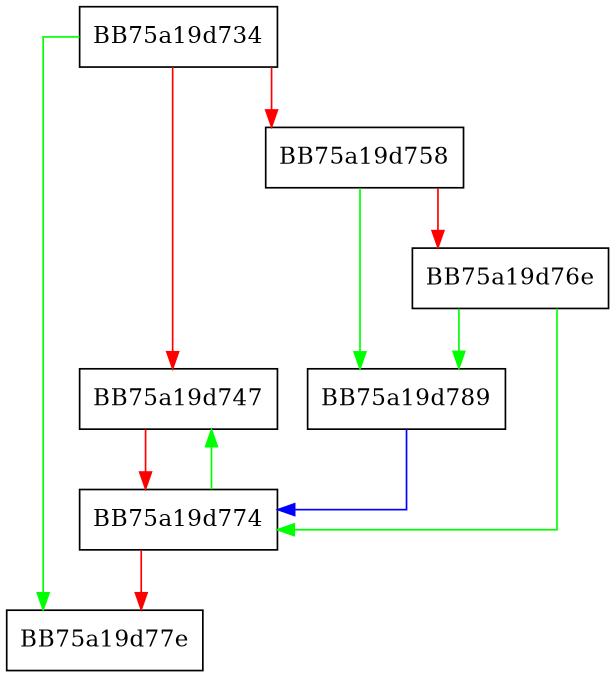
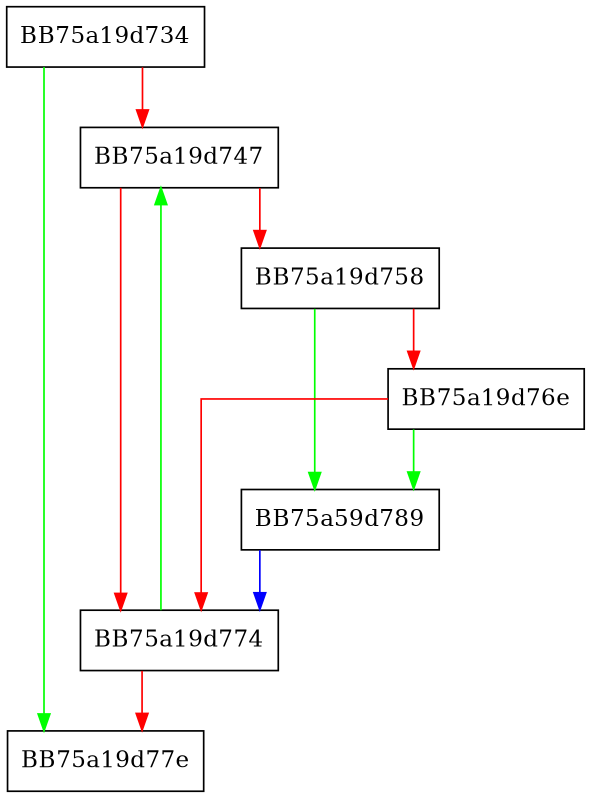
edge "BB75a19d734" -> "BB75a19d758": now "BB75a19d747" -> "BB75a19d758"
node "BB75a19d789": label "BB75a19d789" -> "BB75a59d789"
edge "BB75a19d76e" -> "BB75a19d774": color green -> red
